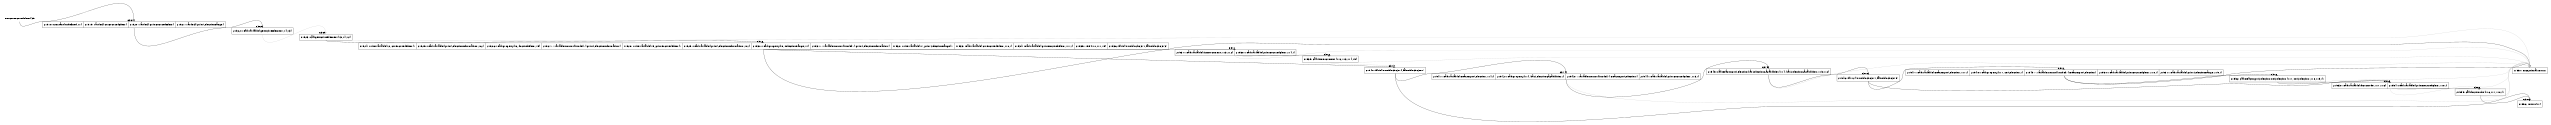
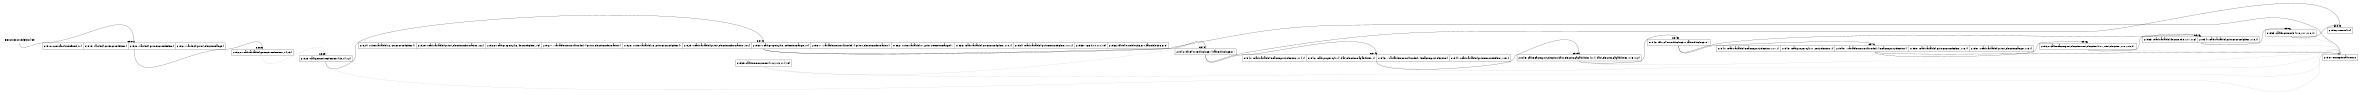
node "21937: read-variable['isInDocument',v13,v12]": removed
